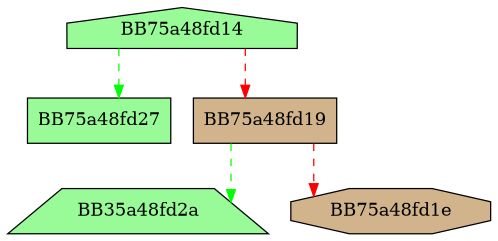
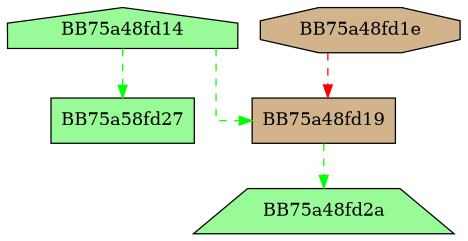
edge "BB75a48fd14" -> "BB75a48fd19": color red -> green
node "BB75a48fd27": label "BB75a48fd27" -> "BB75a58fd27"
edge "BB75a48fd19" -> "BB75a48fd1e": reversed
node "BB35a48fd2a": label "BB35a48fd2a" -> "BB75a48fd2a"
